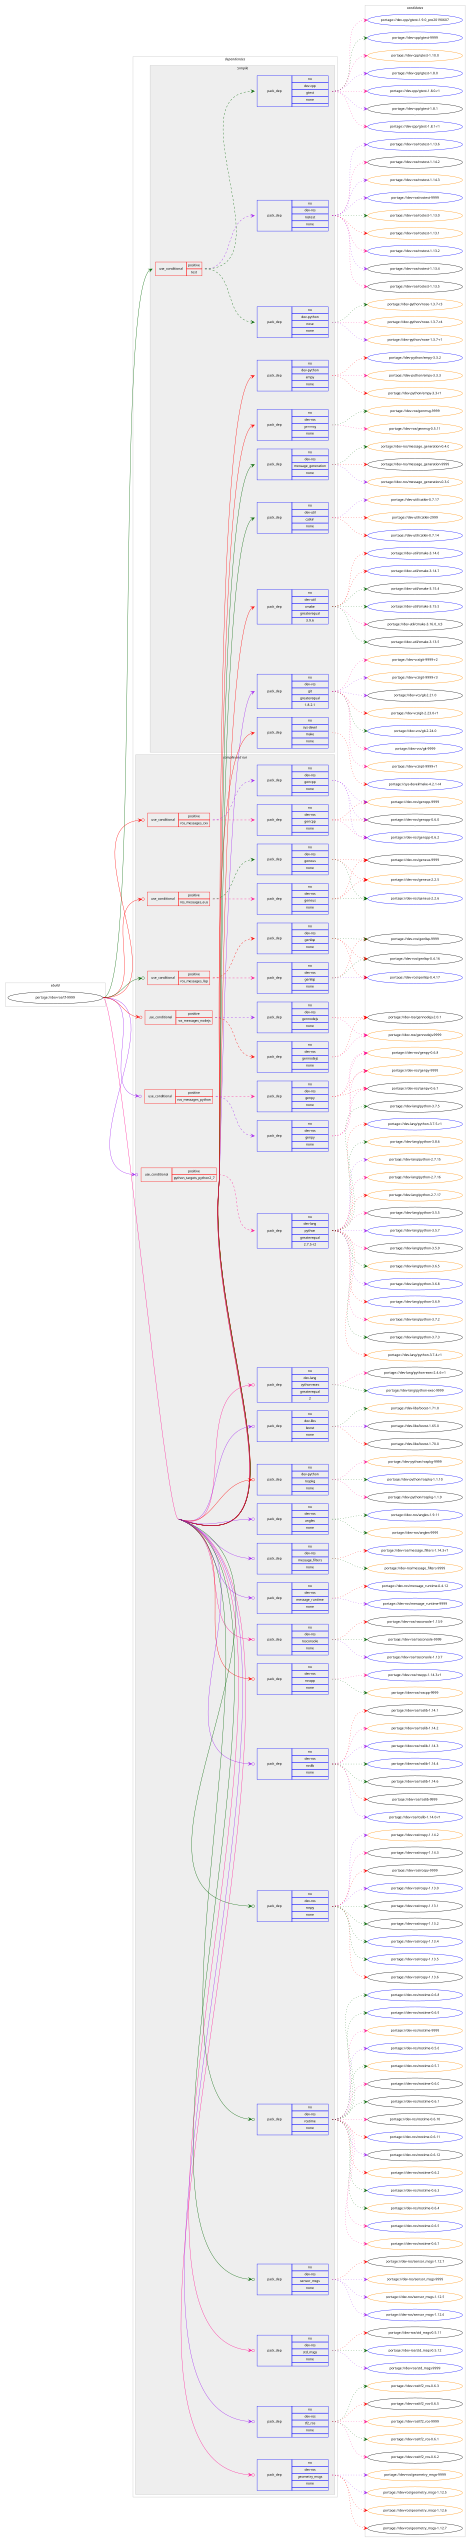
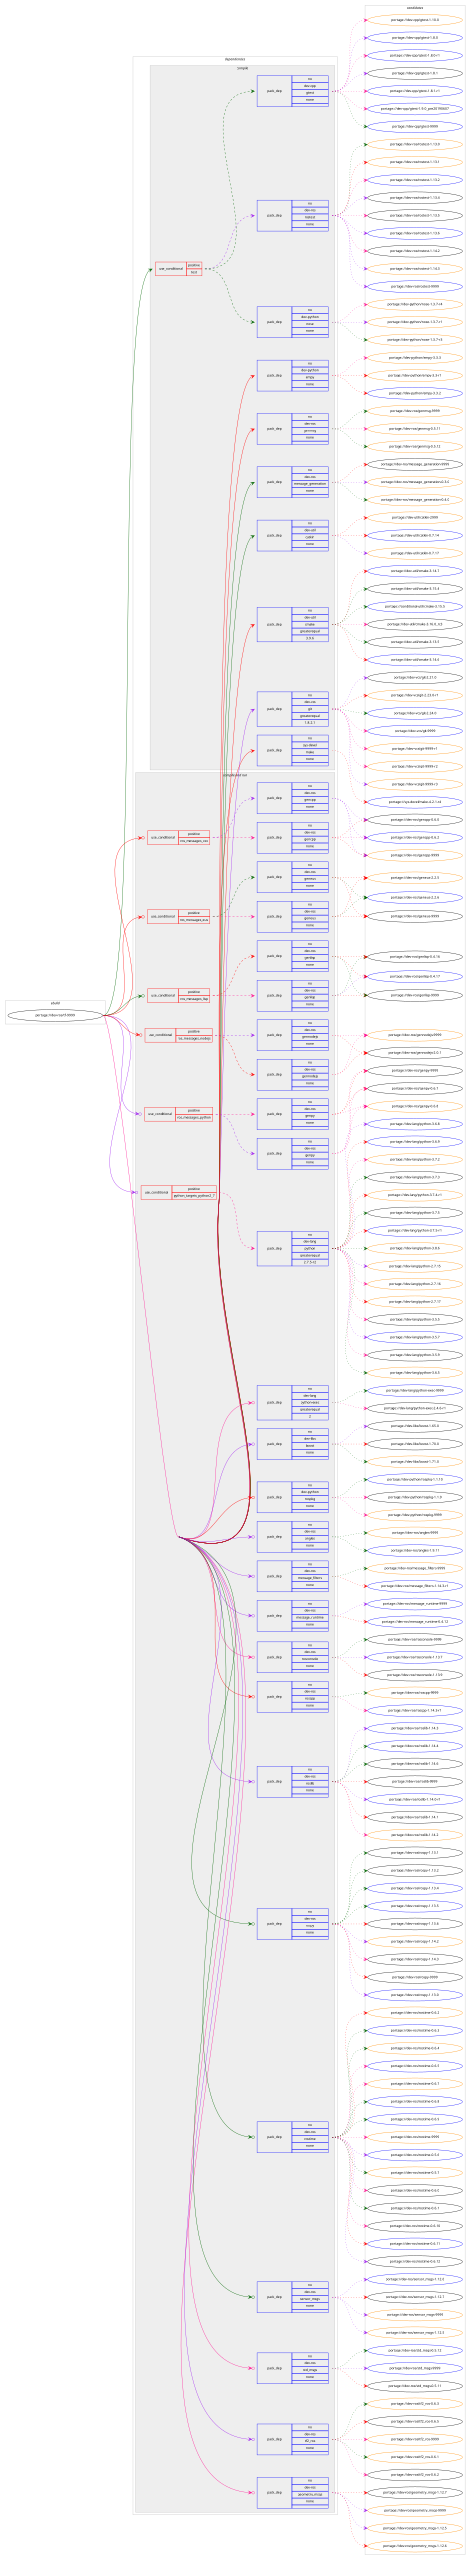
node "portage://dev-ros/genmsg-0.5.12": added
node "portage://dev-util/cmake-3.15.5": label "portage://dev-util/cmake-3.15.5" -> "portage://conditional-util/cmake-3.15.5"
node "portage://dev-ros/genpy-9999": color darkorange -> black
